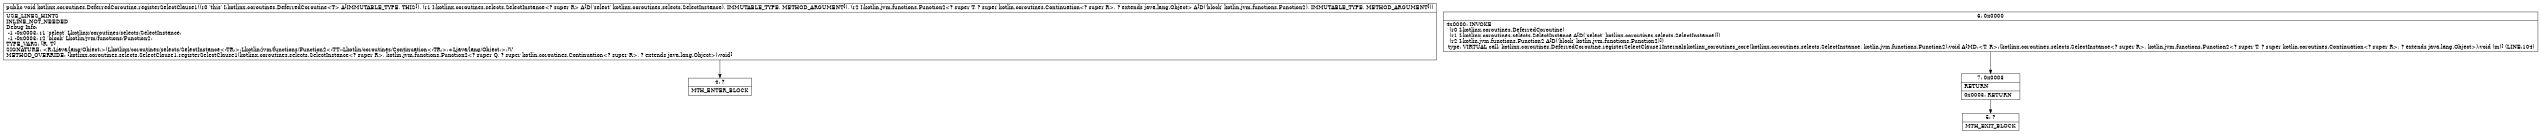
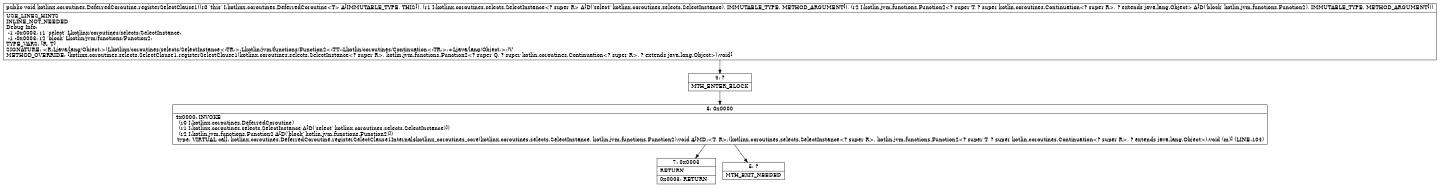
edge "4: ?" -> "6: 0x0000": added
edge "7: 0x0003" -> "5: ?": now "6: 0x0000" -> "5: ?"
node "5: ?": text "MTH_EXIT_BLOCK" -> "MTH_EXIT_NEEDED"
